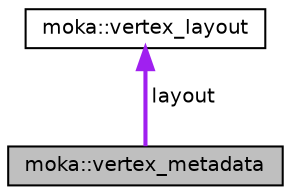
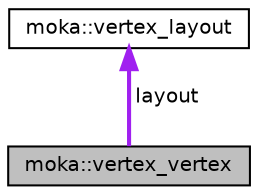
node "moka::vertex_metadata": label "moka::vertex_metadata" -> "moka::vertex_vertex"
